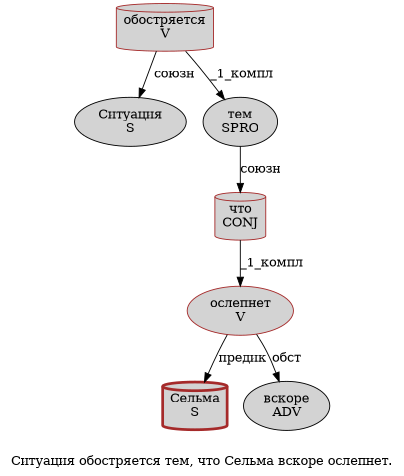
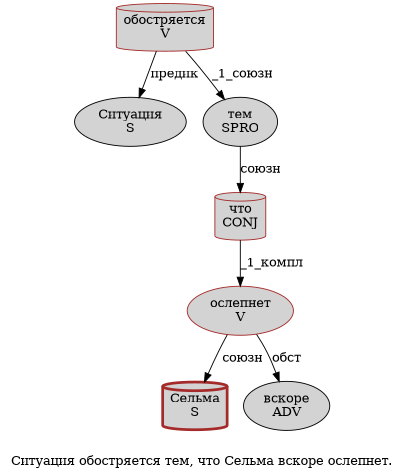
edge "обостряется V" -> "Ситуация S": label "союзн" -> "предик"
edge "обостряется V" -> "тем SPRO": label "_1_компл" -> "_1_союзн"
edge "ослепнет V" -> "Сельма S": label "предик" -> "союзн"
